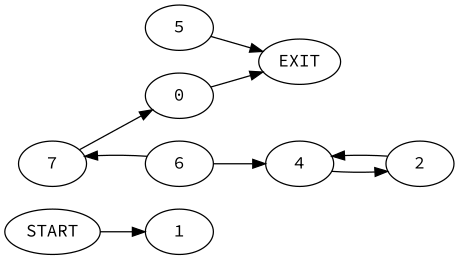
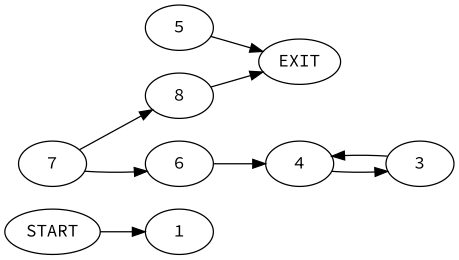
node "0": label "0" -> "8"
edge "6" -> "7": reversed
node "2": label "2" -> "3"
